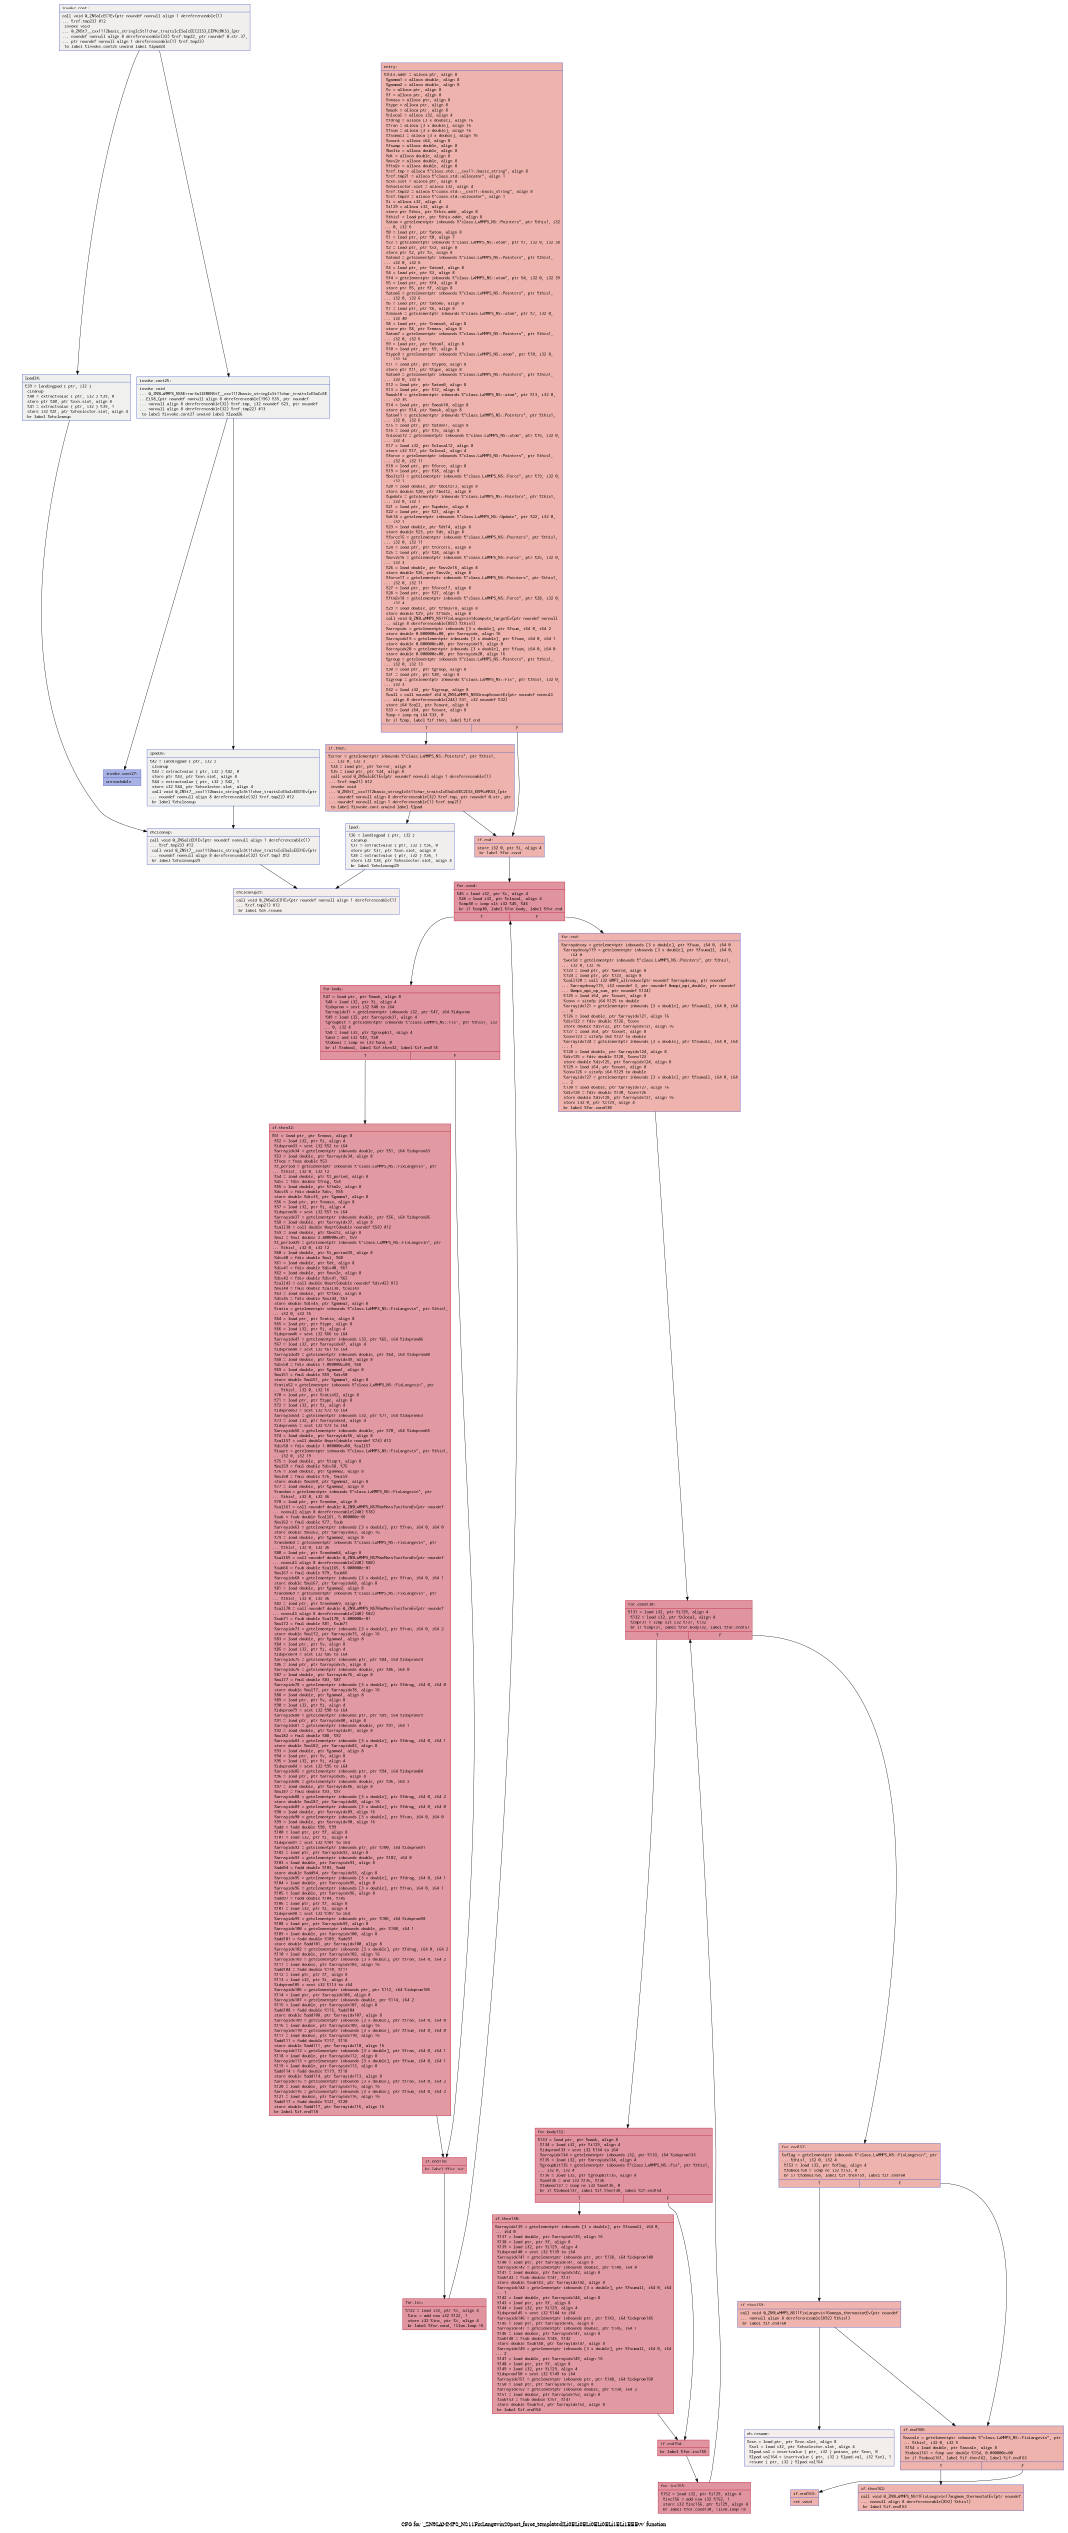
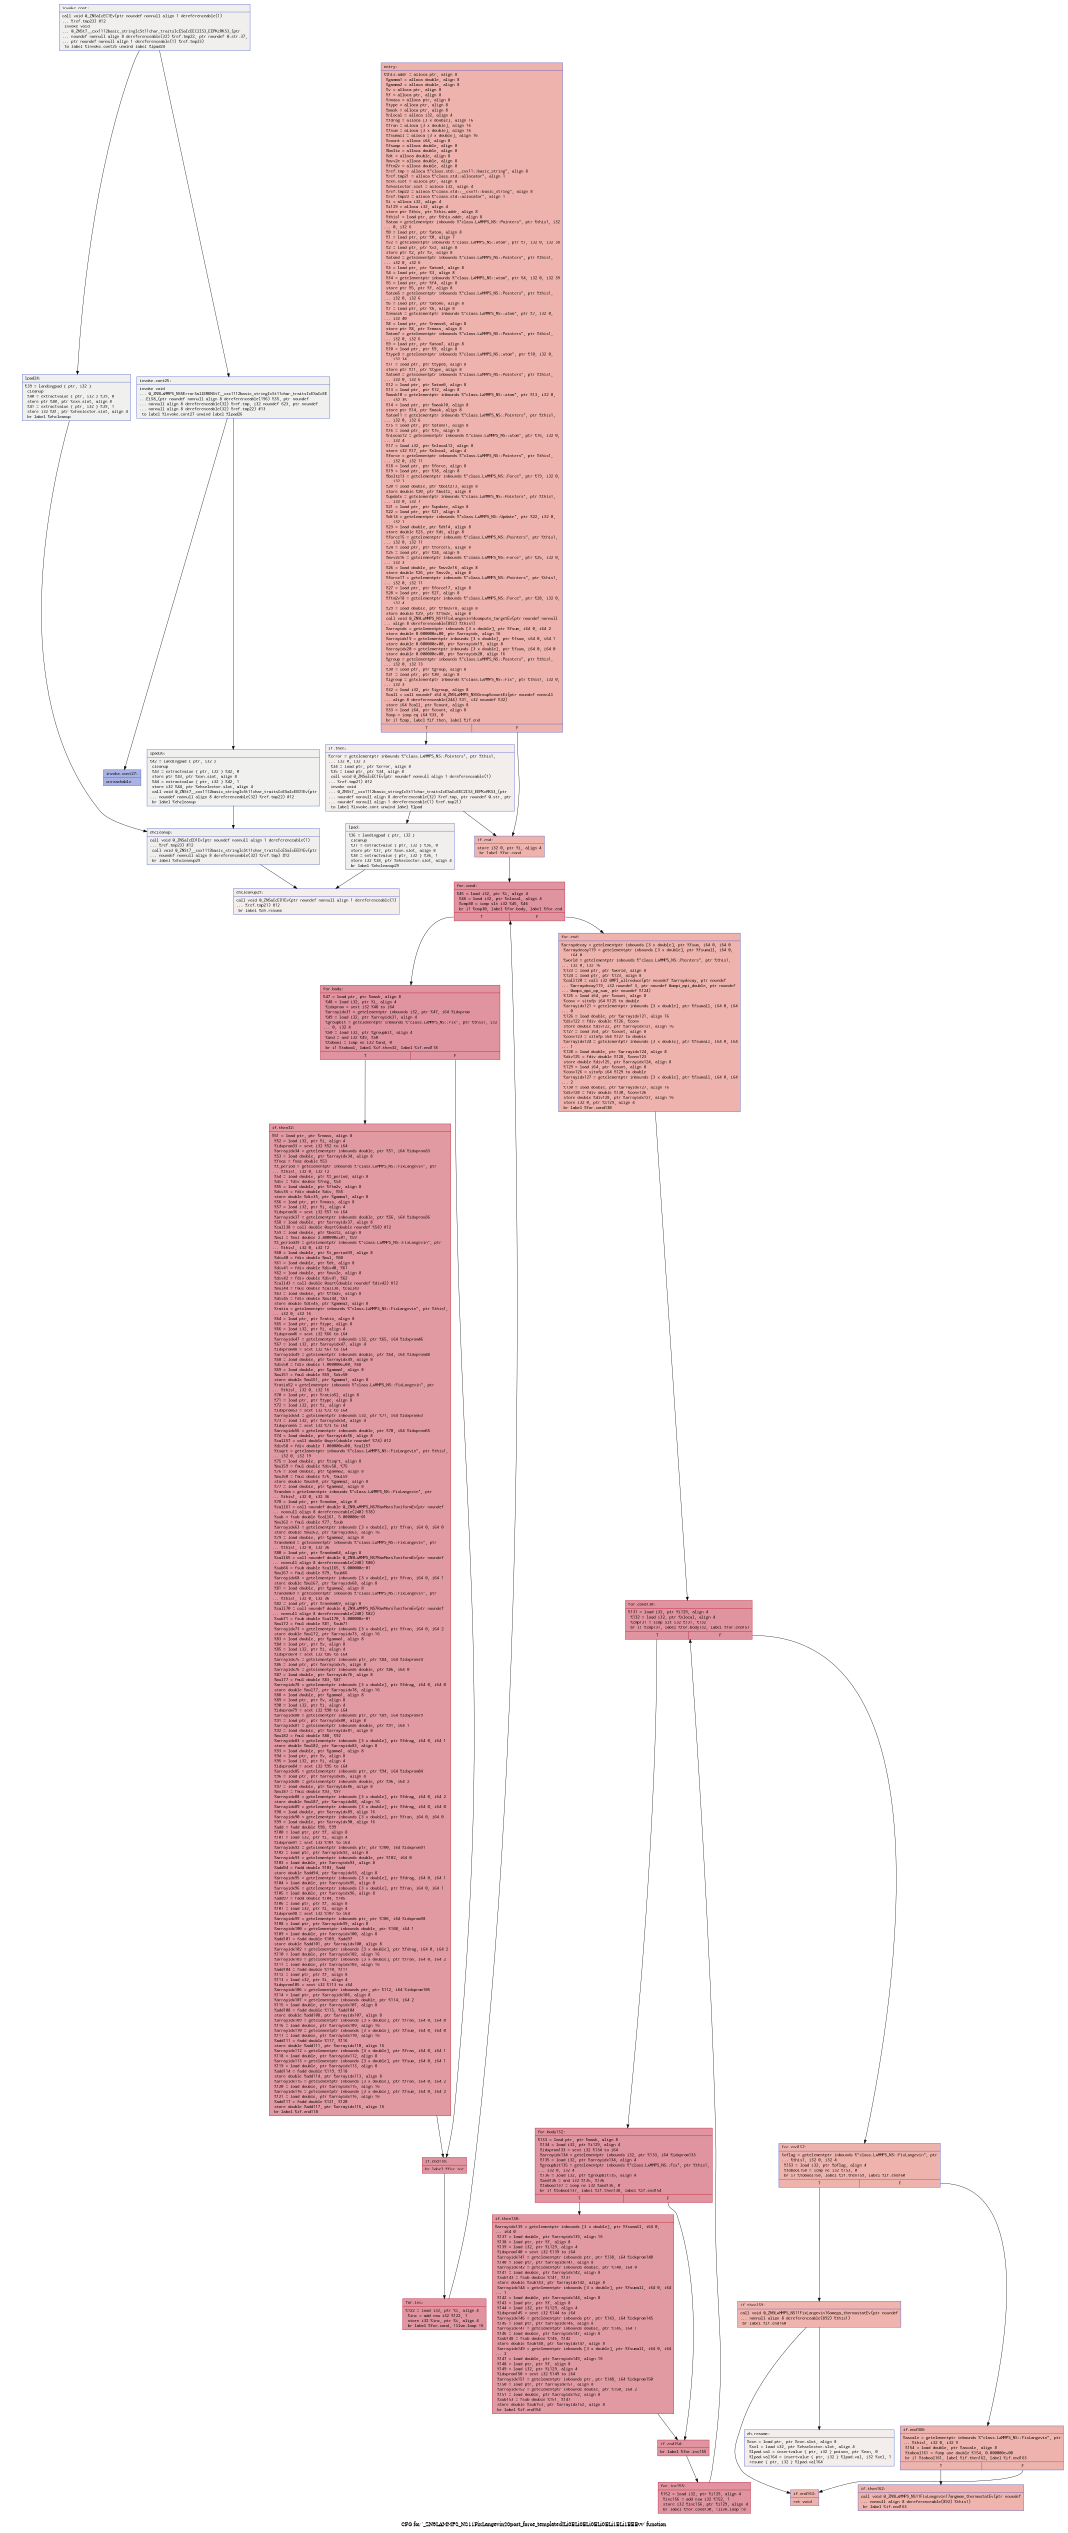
node "if.then:": fillcolor #d6524470 -> #e5d8d170
edge "if.then159:" -> "if.end160:": now "if.then159:" -> "if.end163:"
